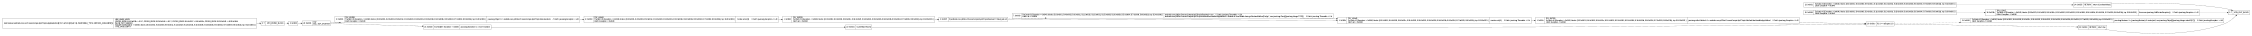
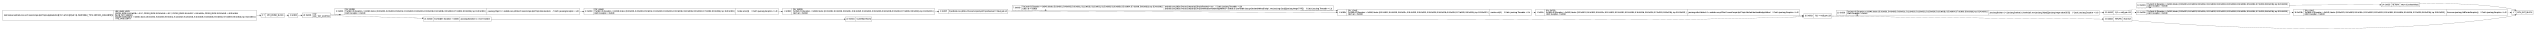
node "12: 0x002f": added
